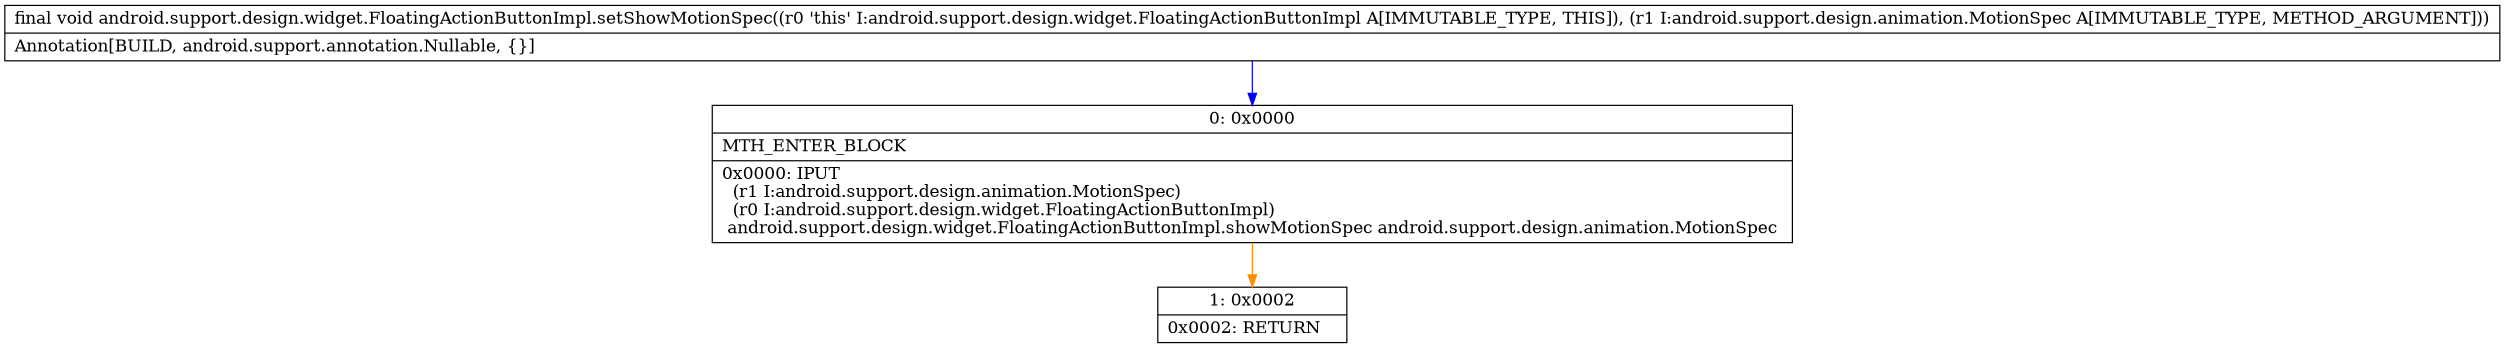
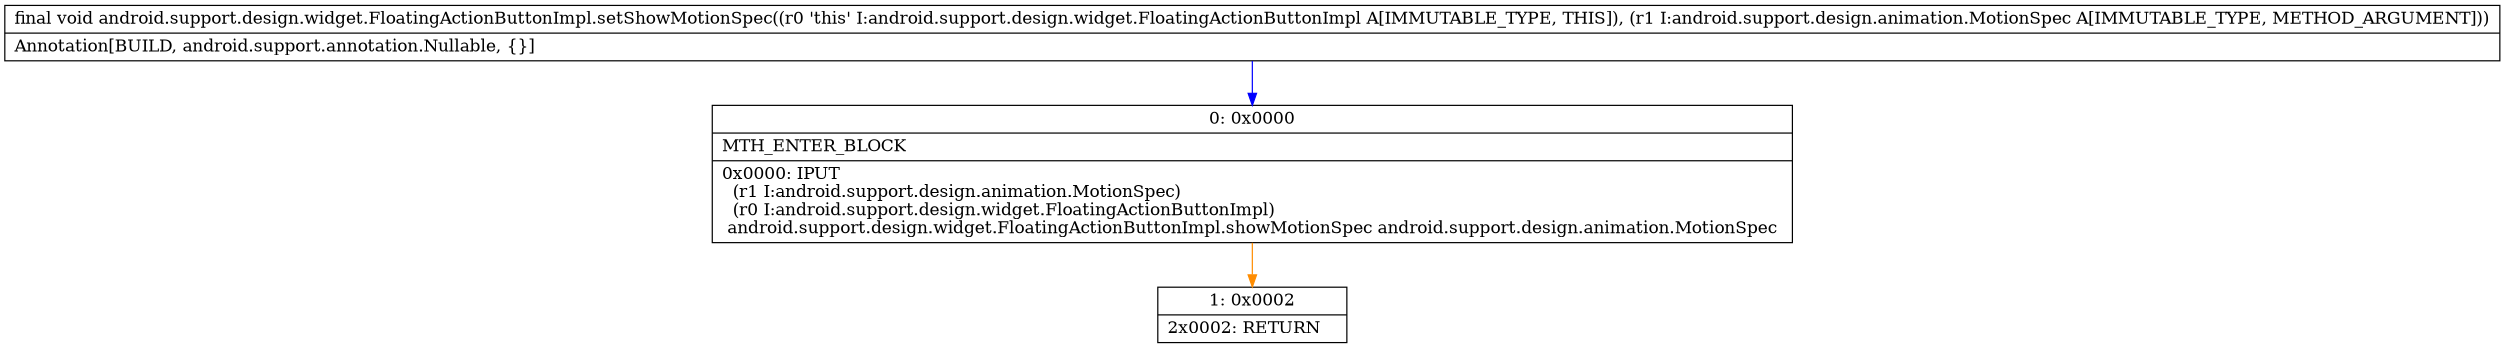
node "1: 0x0002": text "0x0002: RETURN" -> "2x0002: RETURN"
